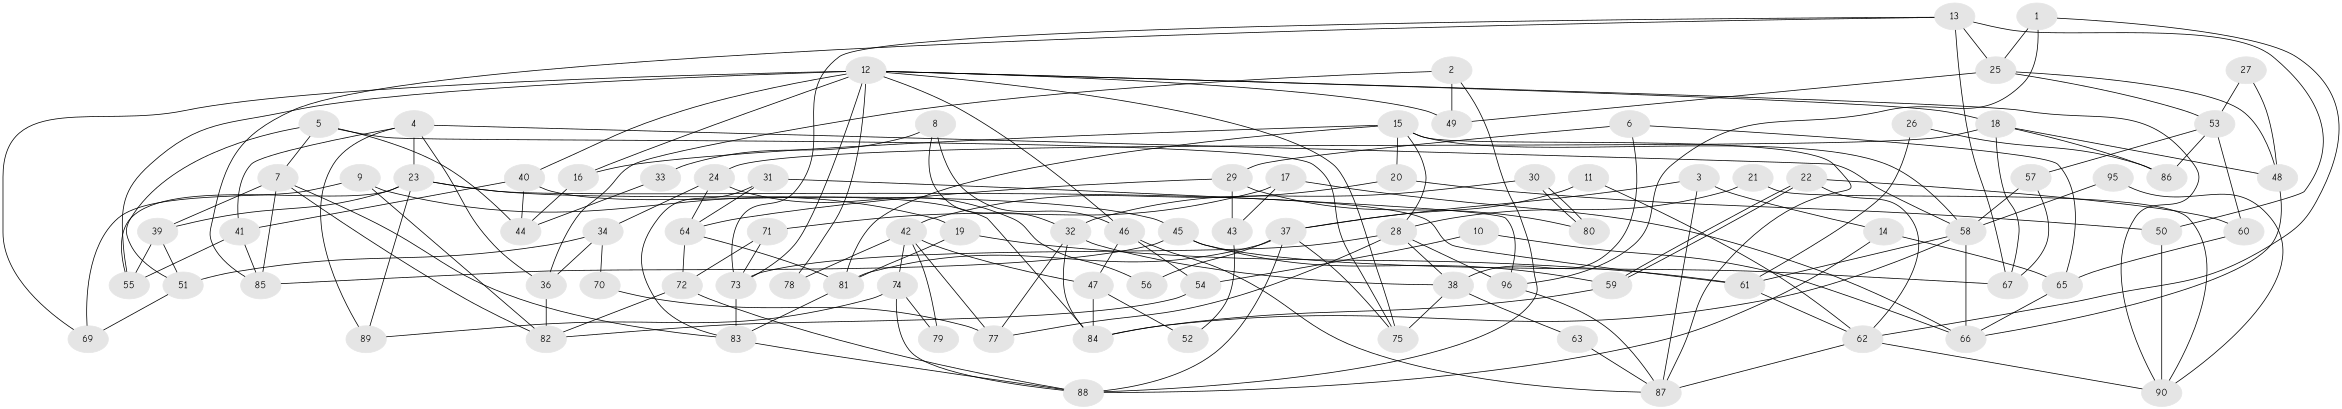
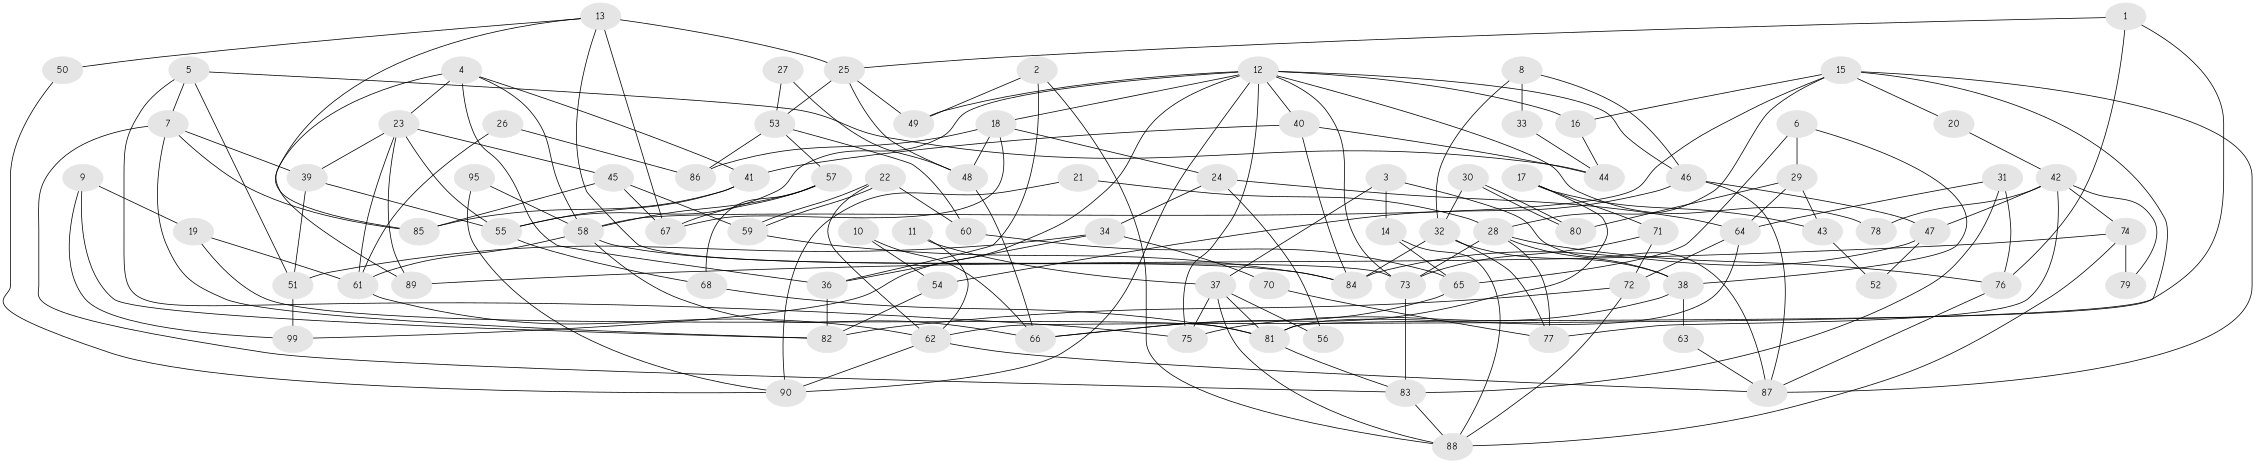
edge "20" -- "50": removed
node "68": added
node "96": label "96" -> "76"
node "69": label "69" -> "99"
